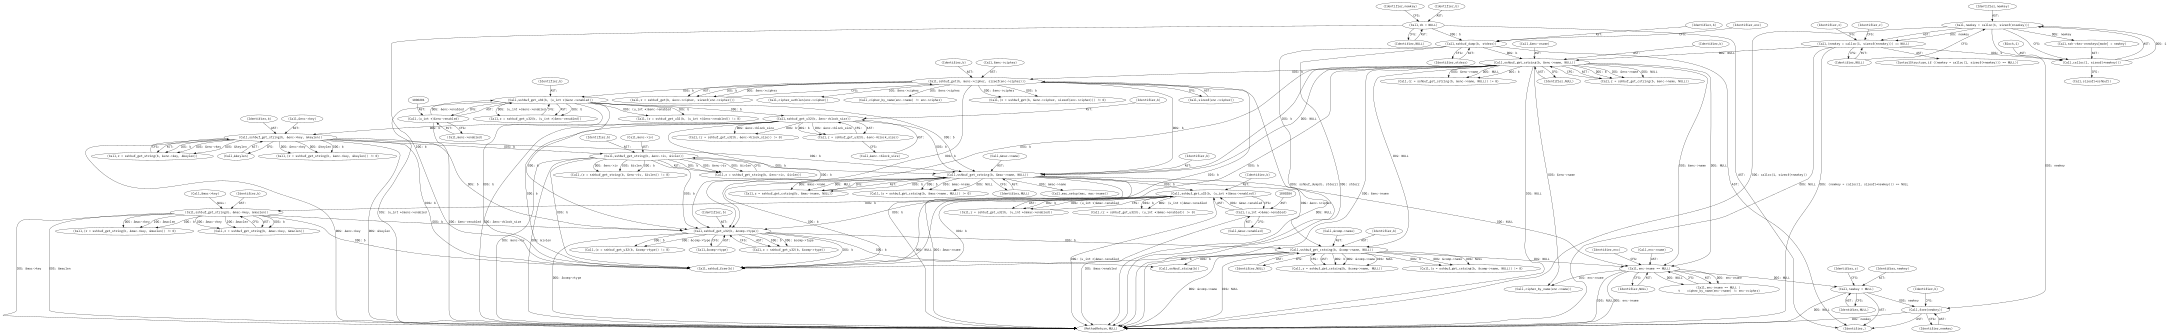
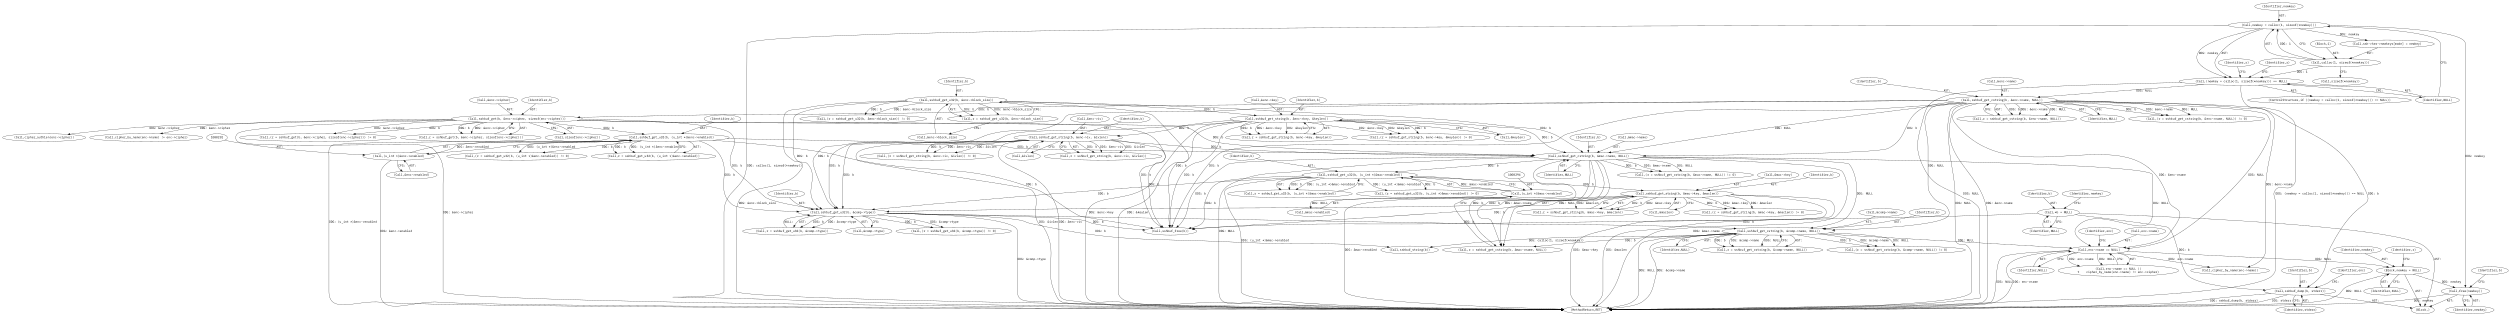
edge "(Call,sshbuf_dump(b, stderr))" -> "(Call,sshbuf_get_cstring(b, &enc->name, NULL))": reversed
edge "(Call,(newkey = calloc(1, sizeof(*newkey))) == NULL)" -> "(Call,calloc(1, sizeof(*newkey)))": reversed
node "(Call,sizeof(*sshbuf))": label "(Call,sizeof(*sshbuf))" -> "(Call,sizeof(*newkey))"
edge "(Call,sshbuf_get_u32(b, (u_int *)&enc->enabled))" -> "(Call,sshbuf_get_u32(b, &enc->block_size))": removed, label "DDG: b"
node "(Call,&ivlen)": added
node "(Call,mac_setup(mac, mac->name))": removed
node "1000284": label "1000284" -> "1000294"
edge "(Call,&mac->key)" -> "(Call,sshbuf_get_string(b, &mac->key, &maclen))": label "NULL: " -> "AST: "
node "(Call,&maclen)": added
edge "(Call,(u_int *)&mac->enabled)" -> "(Call,&mac->enabled)": label "CFG: " -> "DDG: NULL"
edge "(Call,r = sshbuf_get_u32(b, &comp->type))" -> "(Call,sshbuf_get_u32(b, &comp->type))": label "CFG: " -> "NULL: "
edge "(Call,sshbuf_get_cstring(b, &comp->name, NULL))" -> "(Call,sshbuf_string(b))": label "DDG: b" -> "DDG: calloc(1, sizeof(*newkey))"
edge "(Call,sshbuf_get_cstring(b, &comp->name, NULL))" -> "(Call,sshbuf_free(b))": now "(Call,sshbuf_get_cstring(b, &comp->name, NULL))" -> "(Call,r = sshbuf_get_cstring(b, &mac->name, NULL))"
node "(Call,newkey = NULL)": label "(Call,newkey = NULL)" -> "(Block,newkey = NULL)"
node "(MethodReturn,NULL)": label "(MethodReturn,NULL)" -> "(MethodReturn,RET)"
node "(Identifier,)": label "(Identifier,)" -> "(Block,)"
